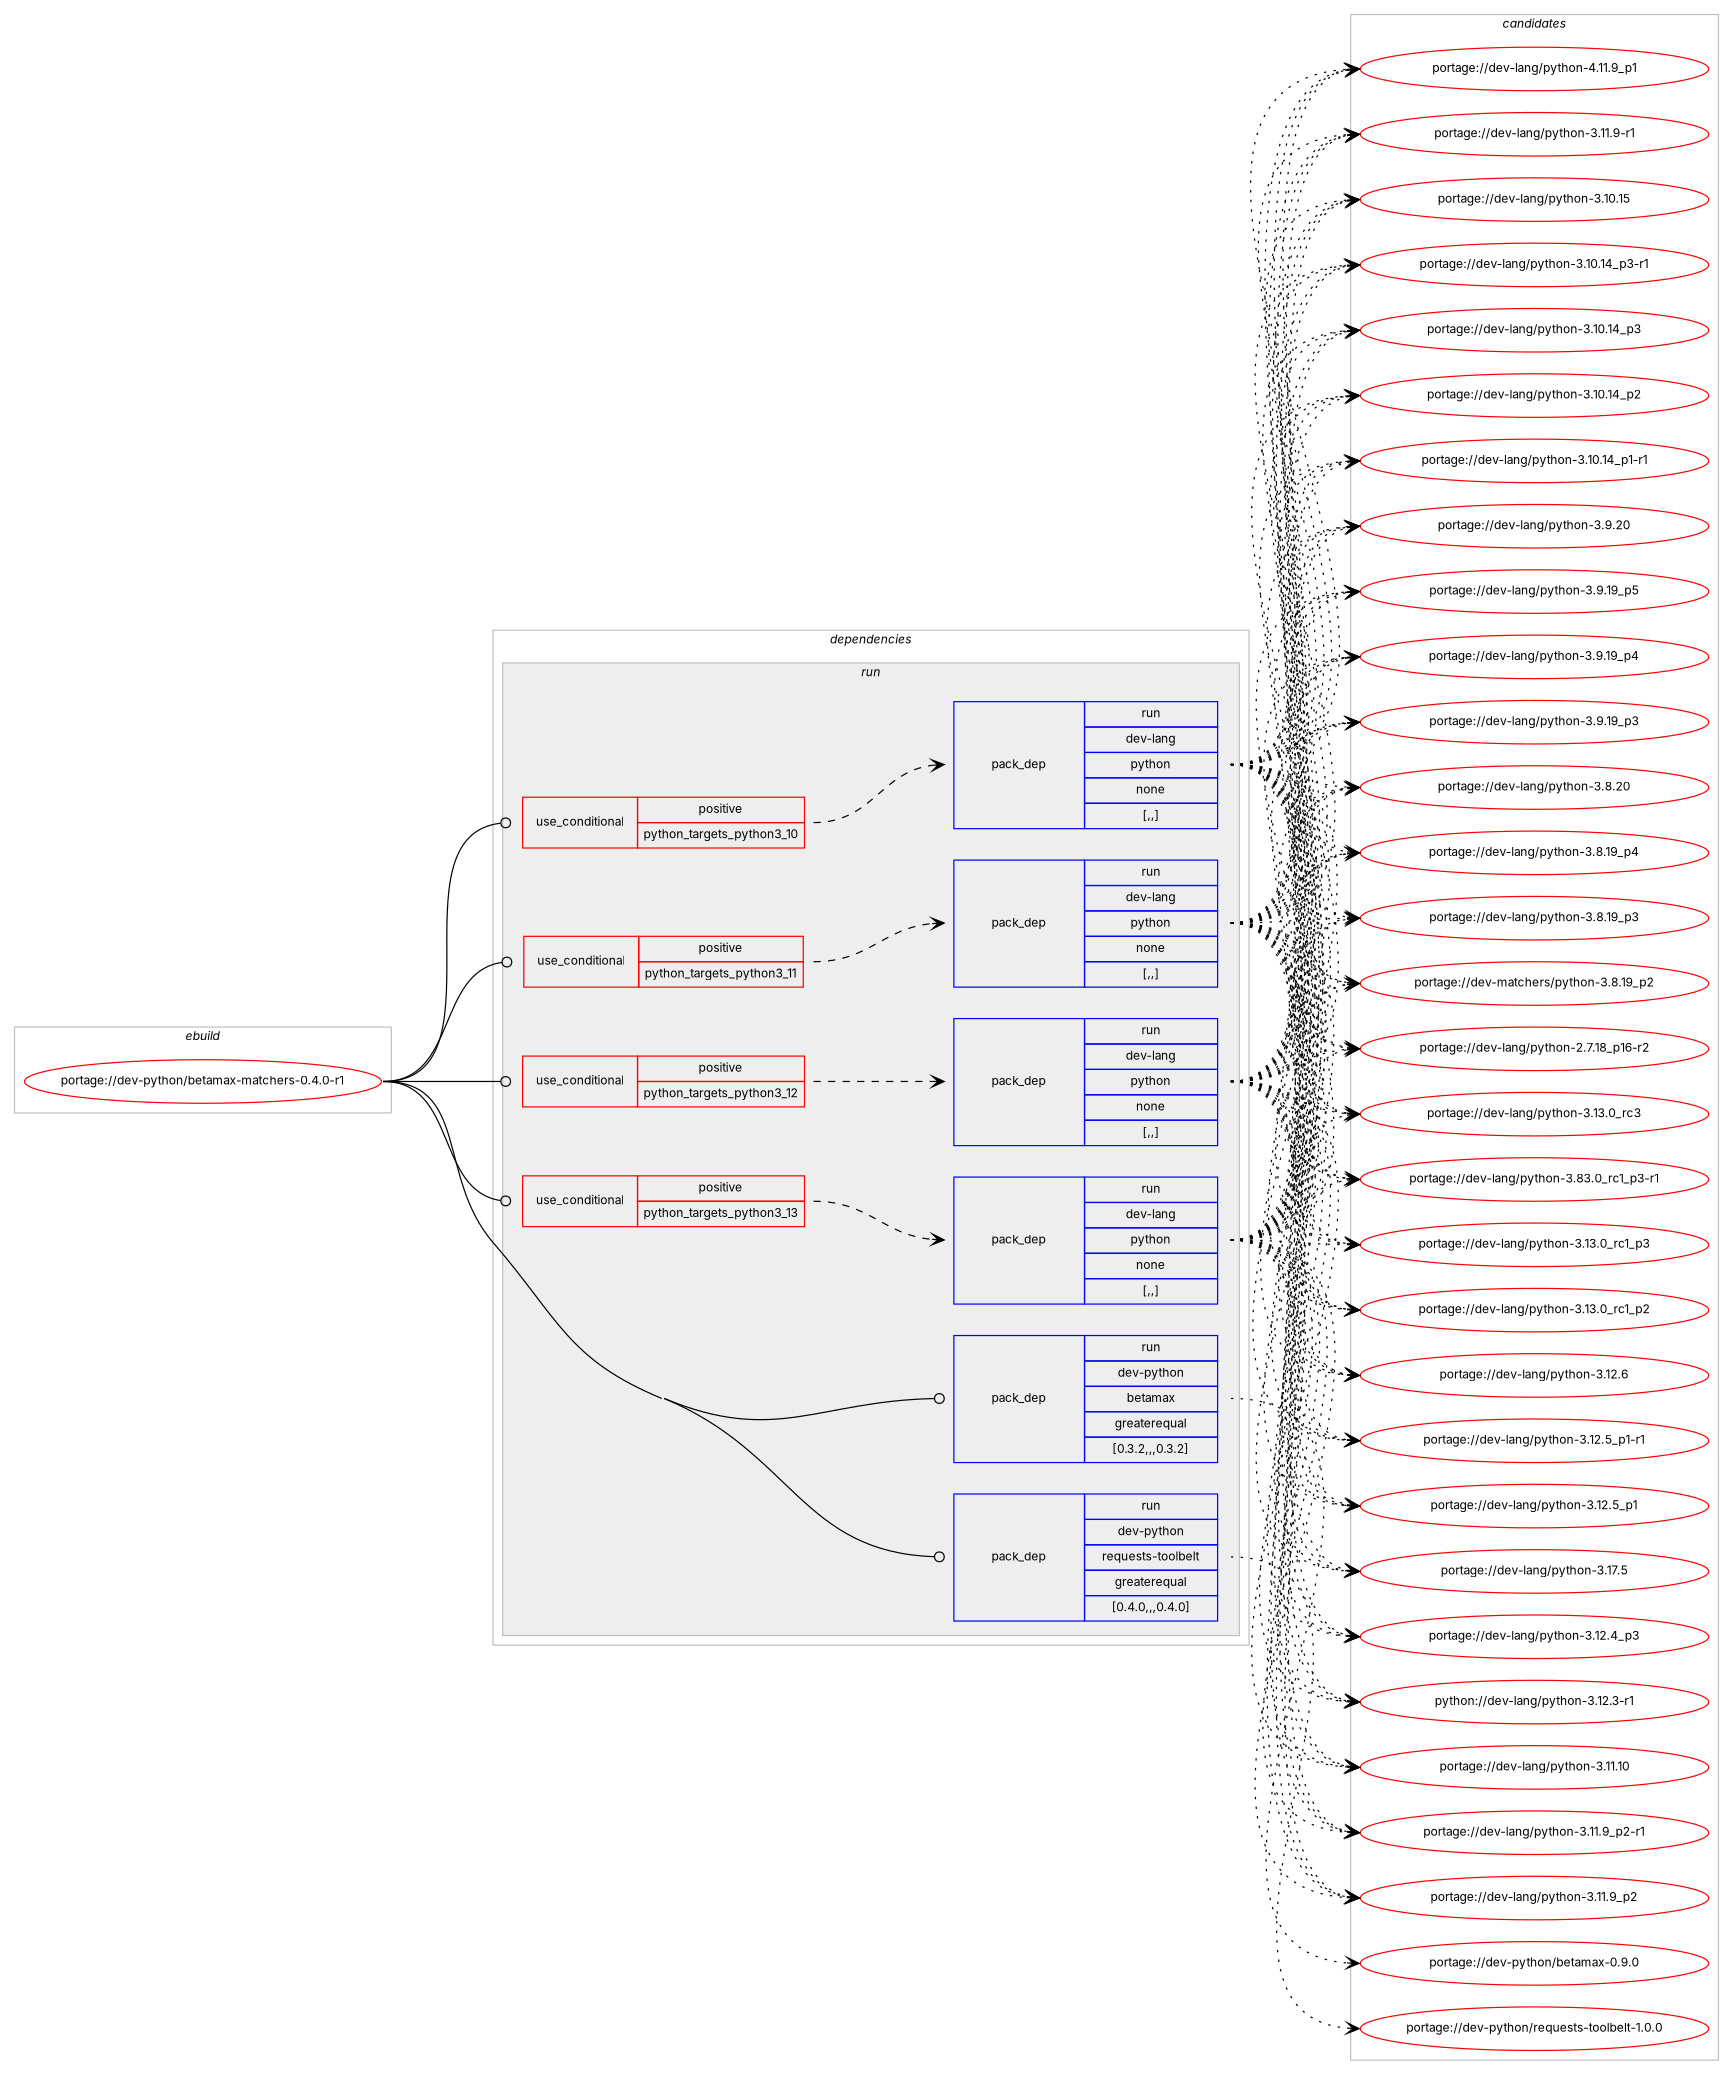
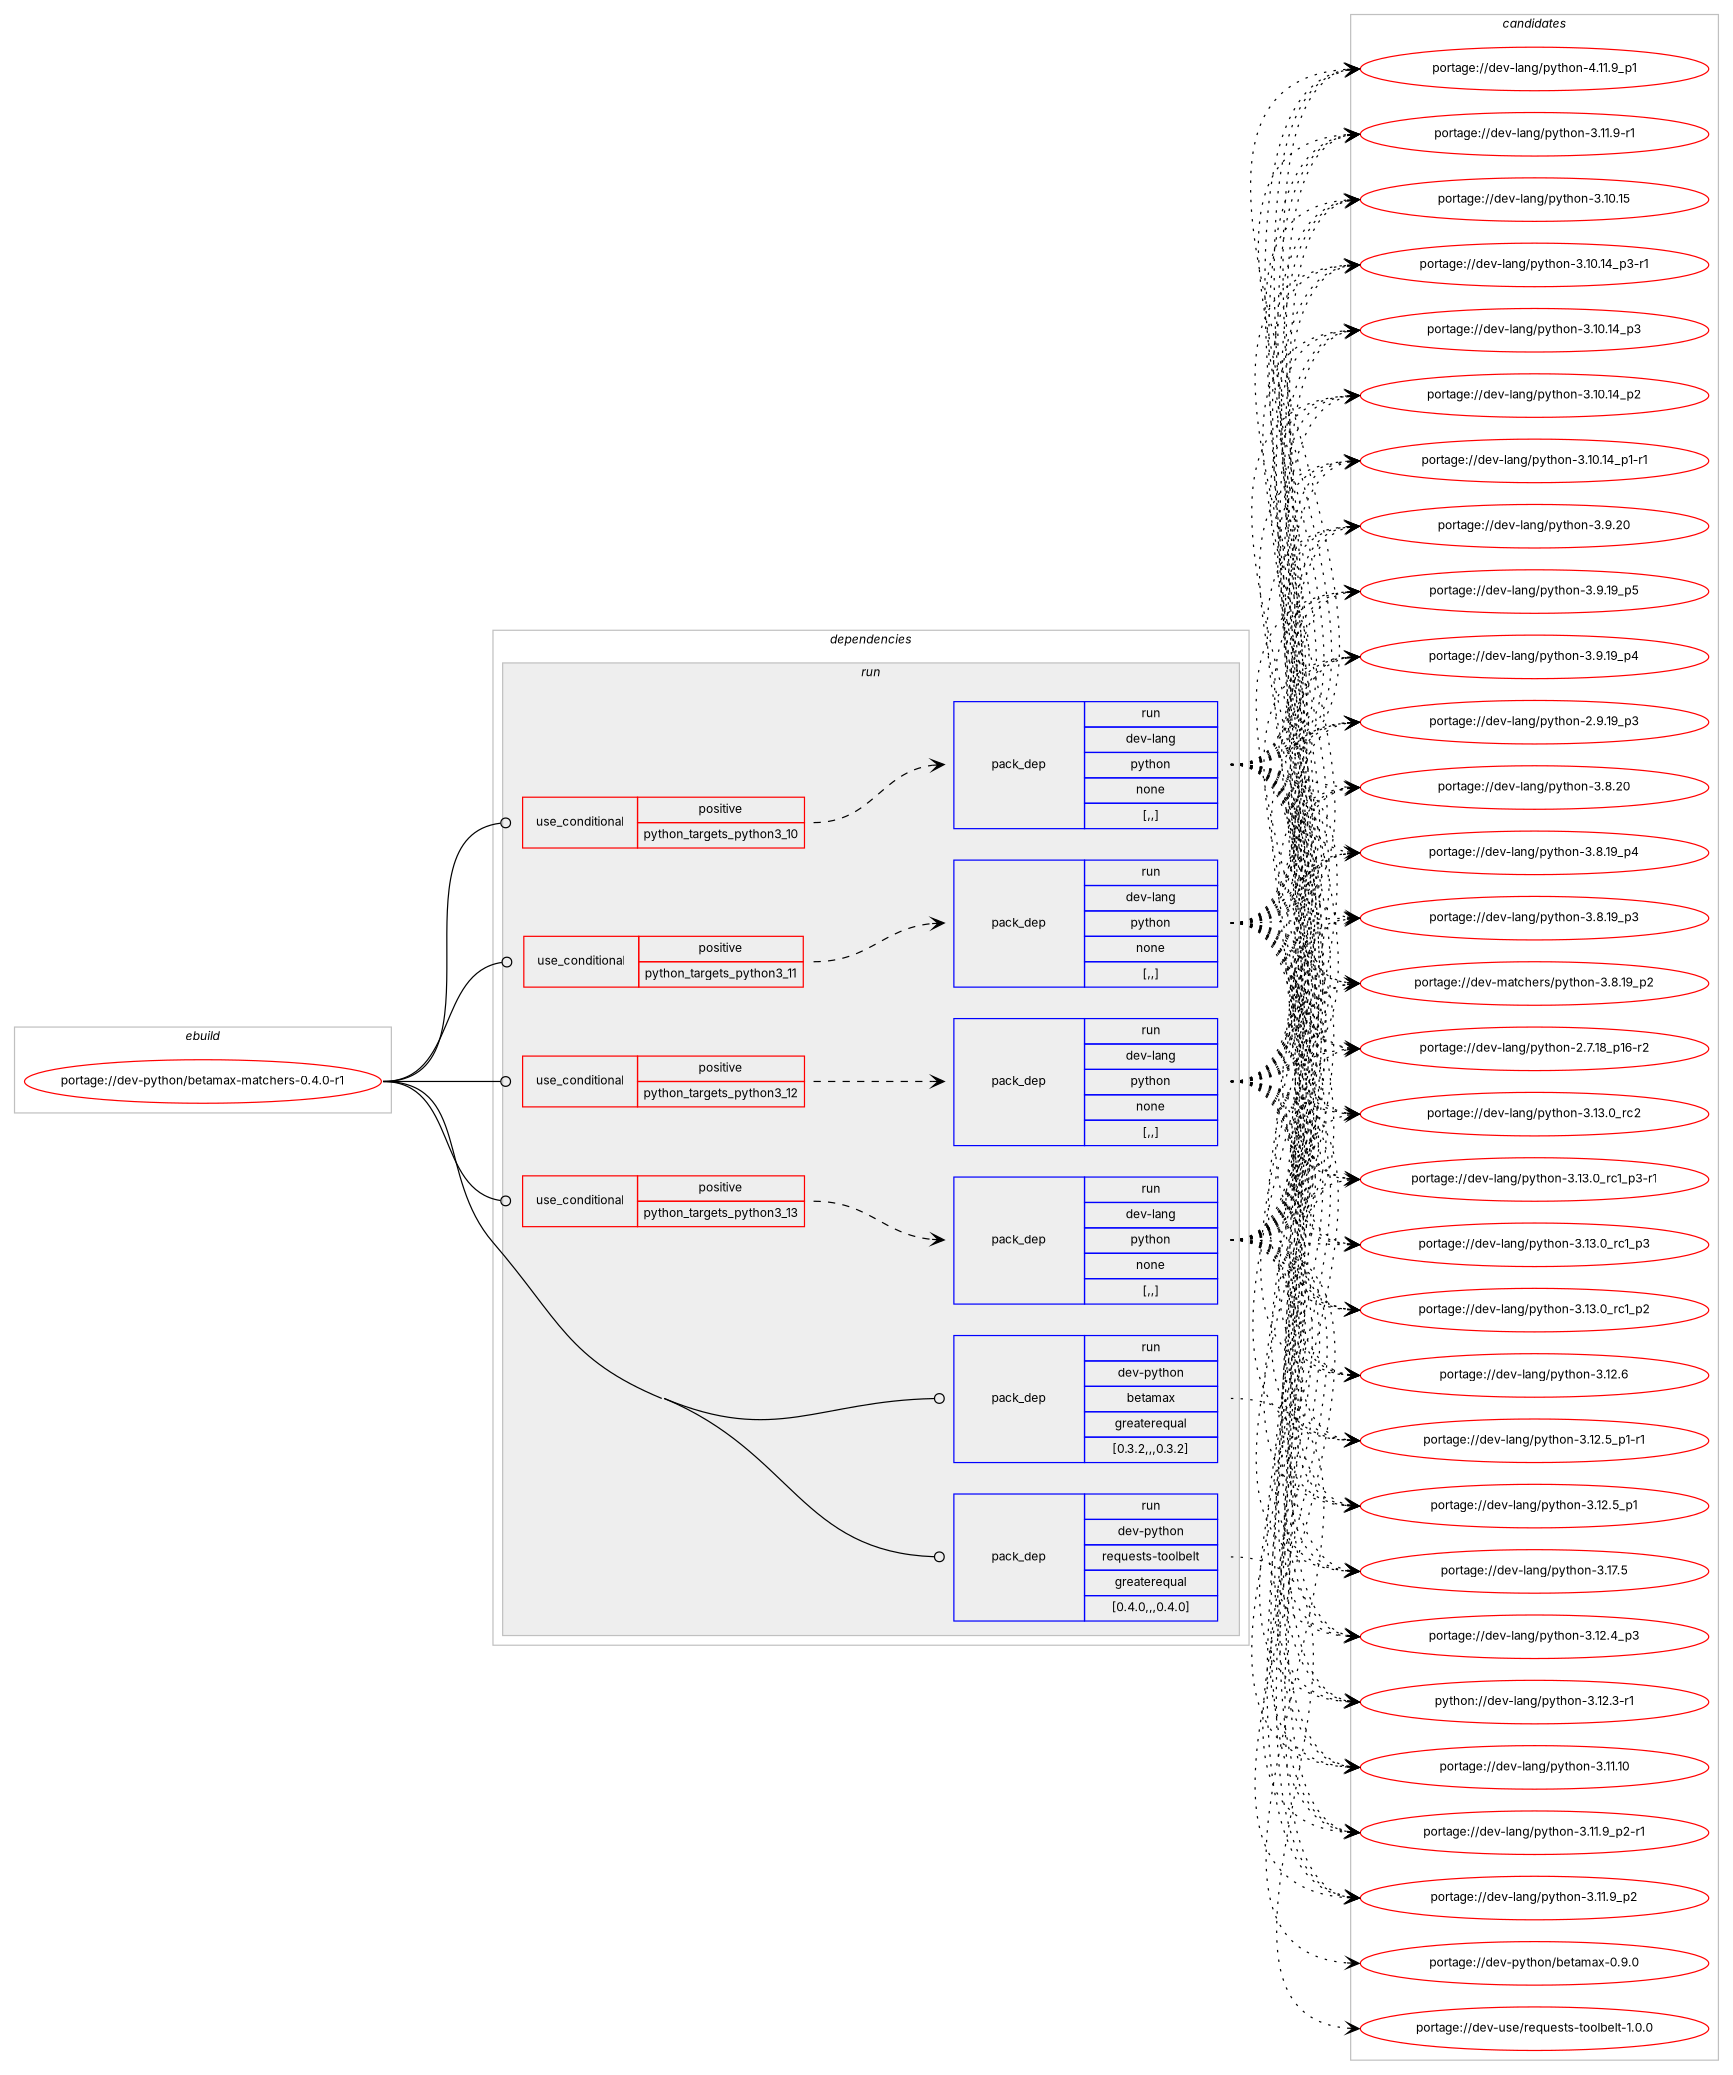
node "portage://dev-lang/python-3.9.19_p3": label "portage://dev-lang/python-3.9.19_p3" -> "portage://dev-lang/python-2.9.19_p3"
node "portage://dev-lang/python-3.13.0_rc3": label "portage://dev-lang/python-3.13.0_rc3" -> "portage://dev-lang/python-3.13.0_rc2"
node "portage://dev-lang/python-3.83.0_rc1_p3-r1": label "portage://dev-lang/python-3.83.0_rc1_p3-r1" -> "portage://dev-lang/python-3.13.0_rc1_p3-r1"
node "portage://dev-python/requests-toolbelt-1.0.0": label "portage://dev-python/requests-toolbelt-1.0.0" -> "portage://dev-use/requests-toolbelt-1.0.0"
